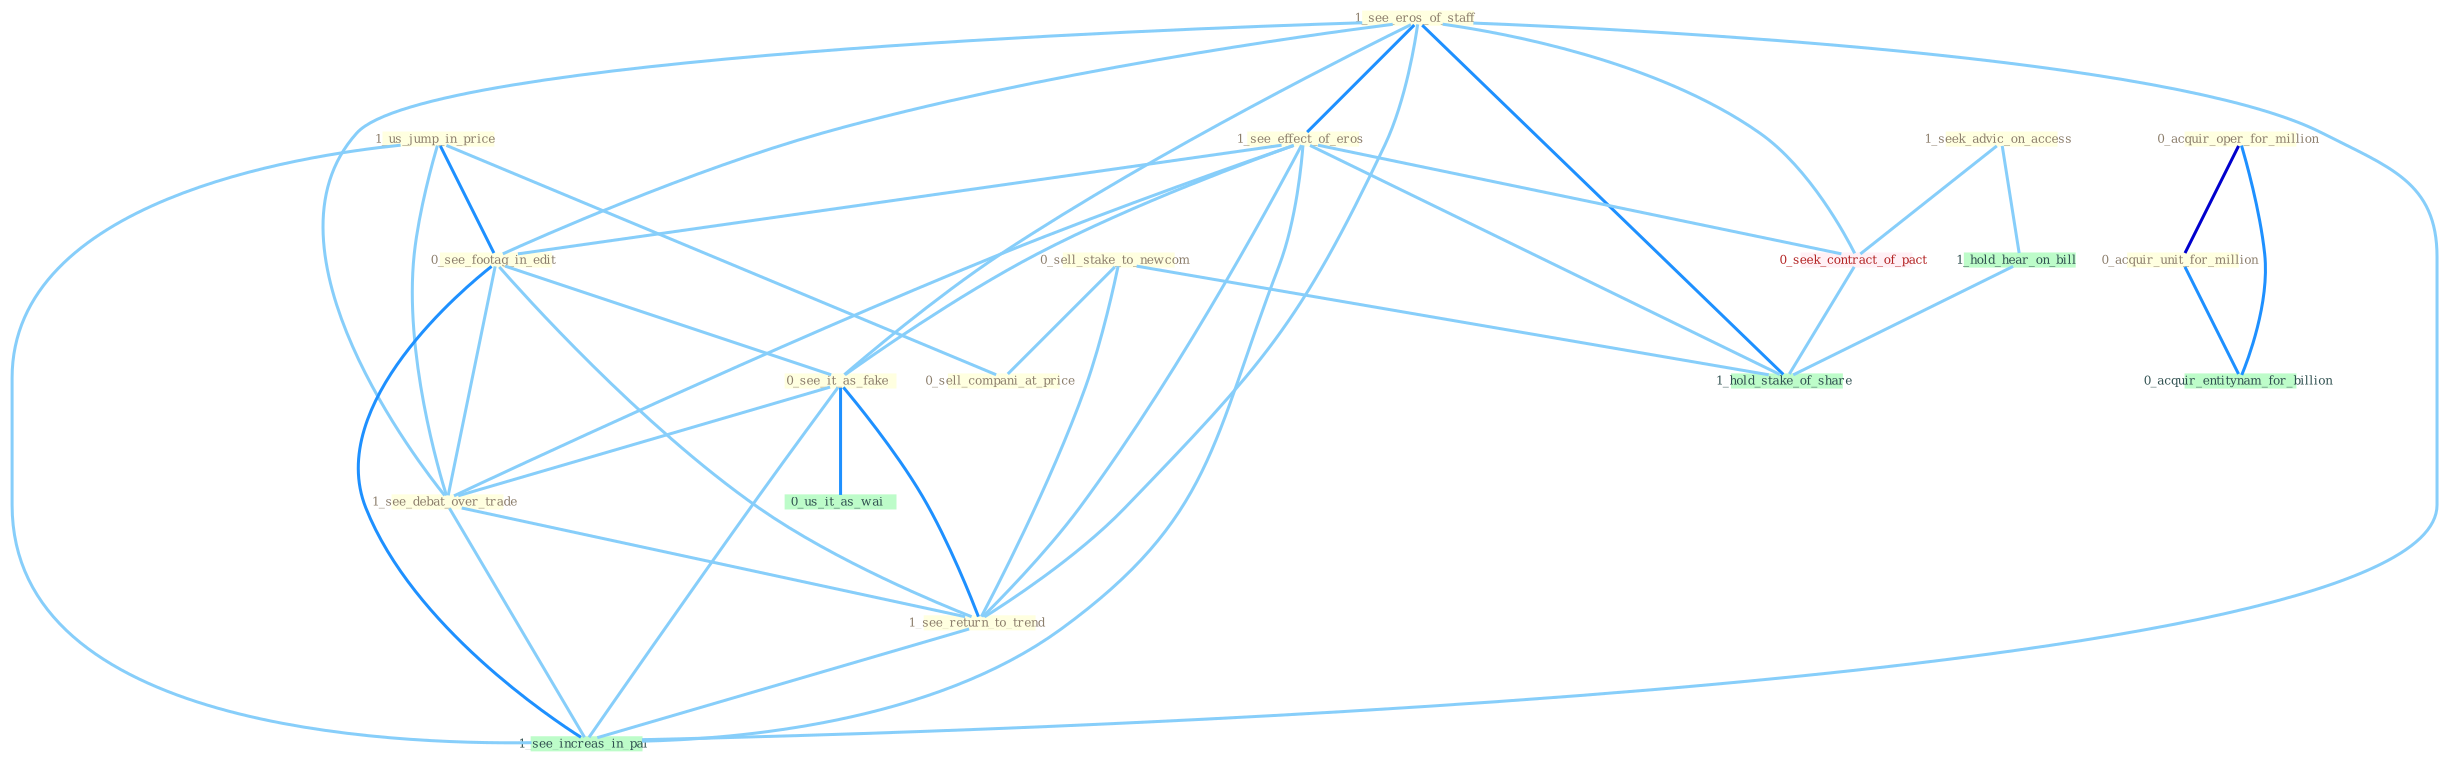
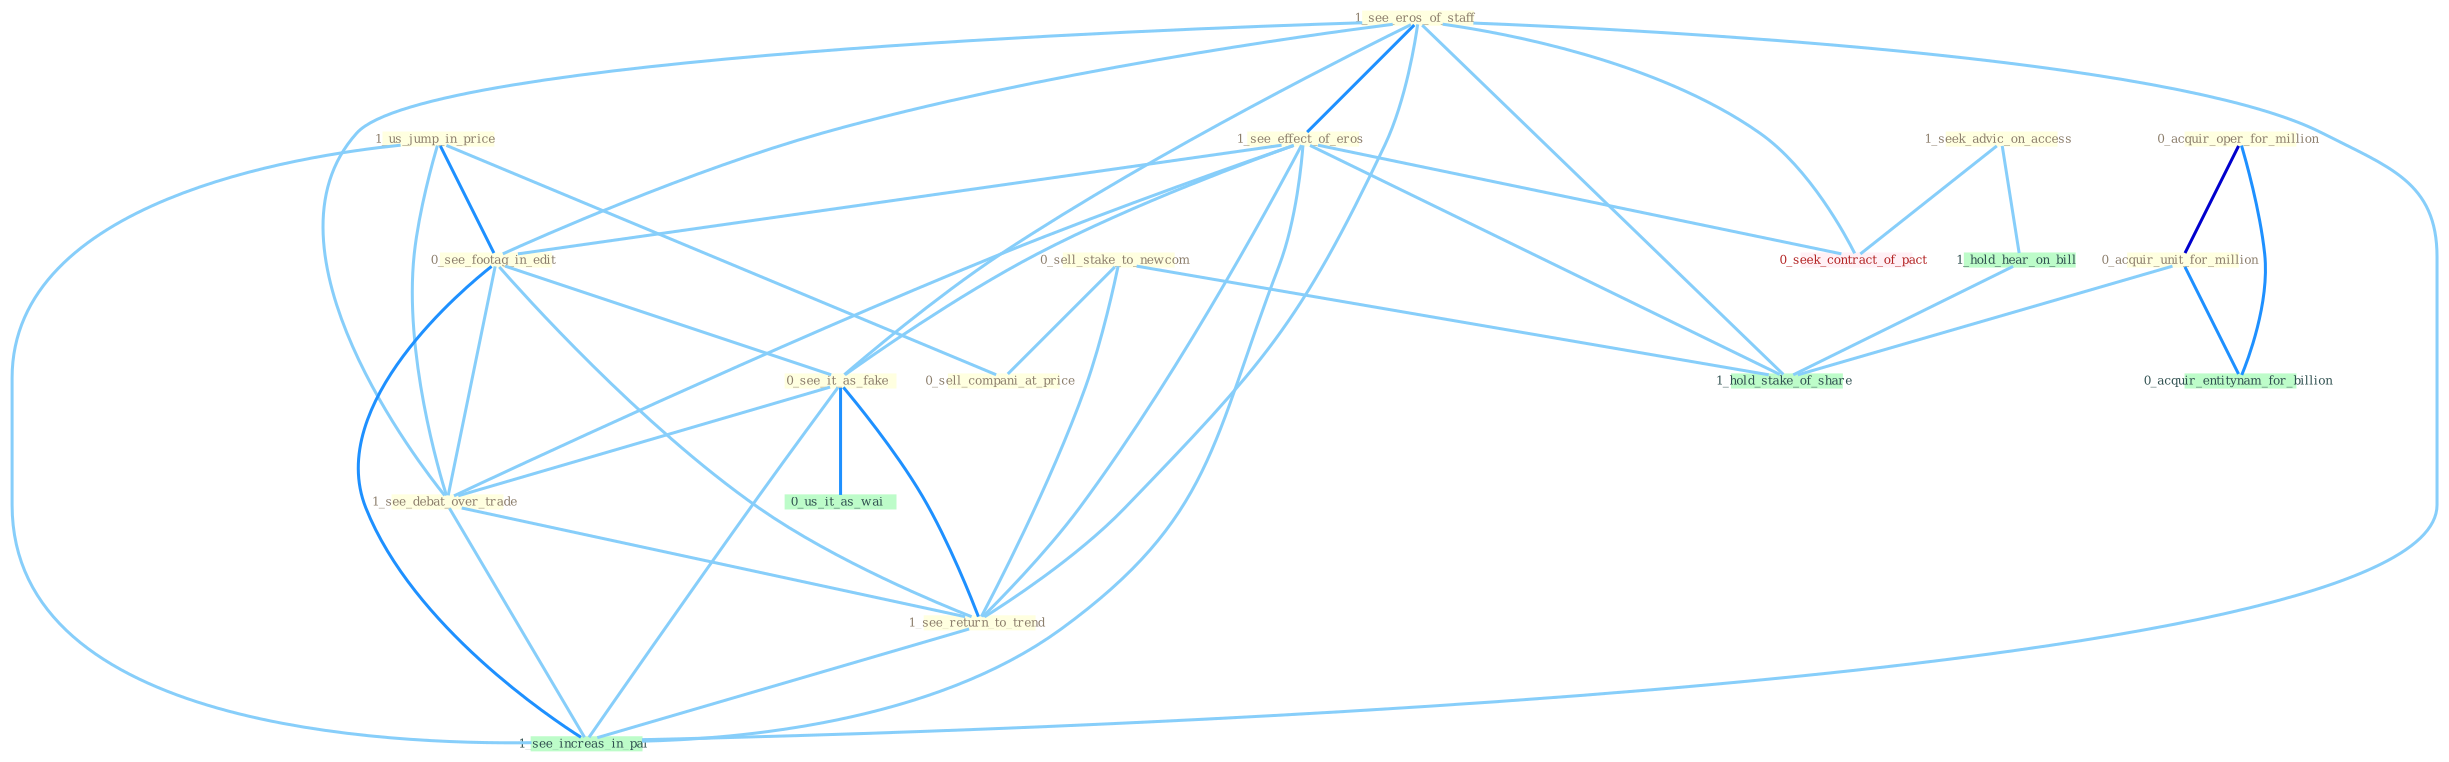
edge "1_see_eros_of_staff" -- "1_hold_stake_of_share": color #1e90ff -> #87cefa
edge "0_seek_contract_of_pact" -- "1_hold_stake_of_share": now "0_acquir_unit_for_million" -- "1_hold_stake_of_share"
